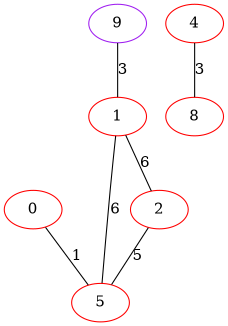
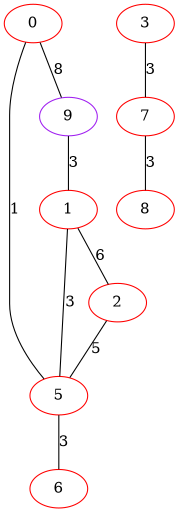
node "3": added
node "4": label "4" -> "7"
edge "0" -- "9": added, label "8"
edge "1" -- "5": label "6" -> "3"
node "6": added
